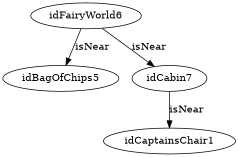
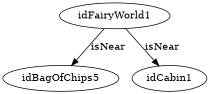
node "idFairyWorld6": label "idFairyWorld6" -> "idFairyWorld1"
node "idCabin7": label "idCabin7" -> "idCabin1"
node "idCaptainsChair1": removed
